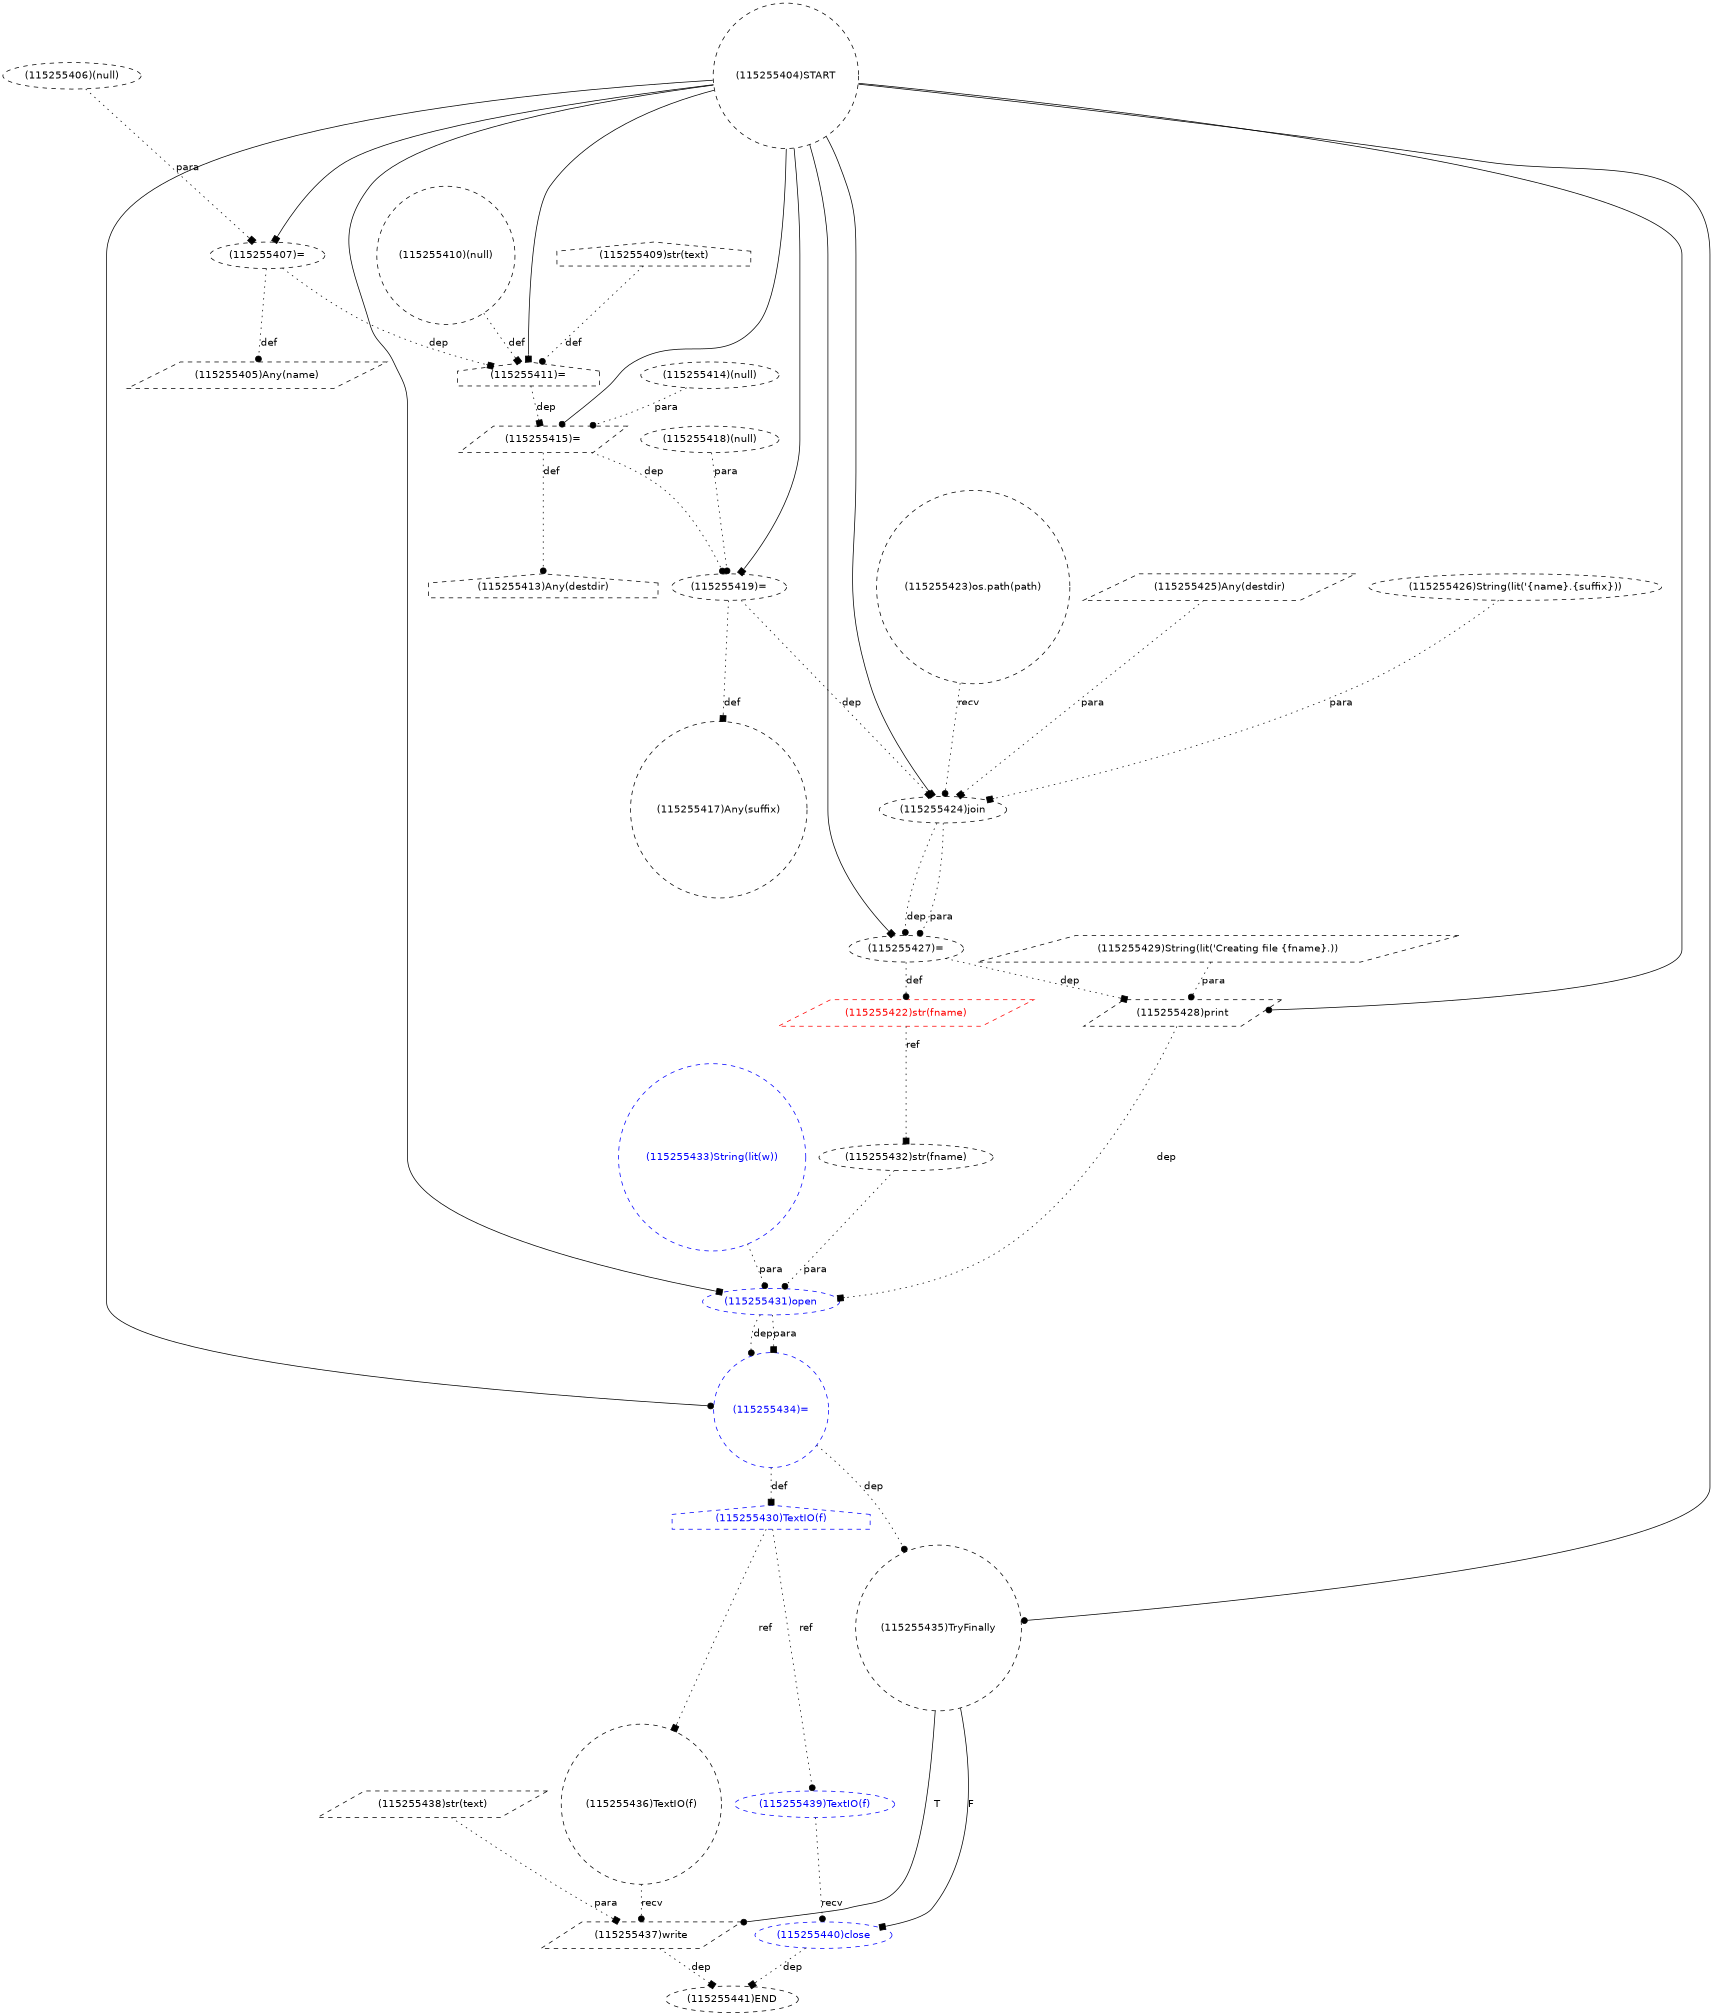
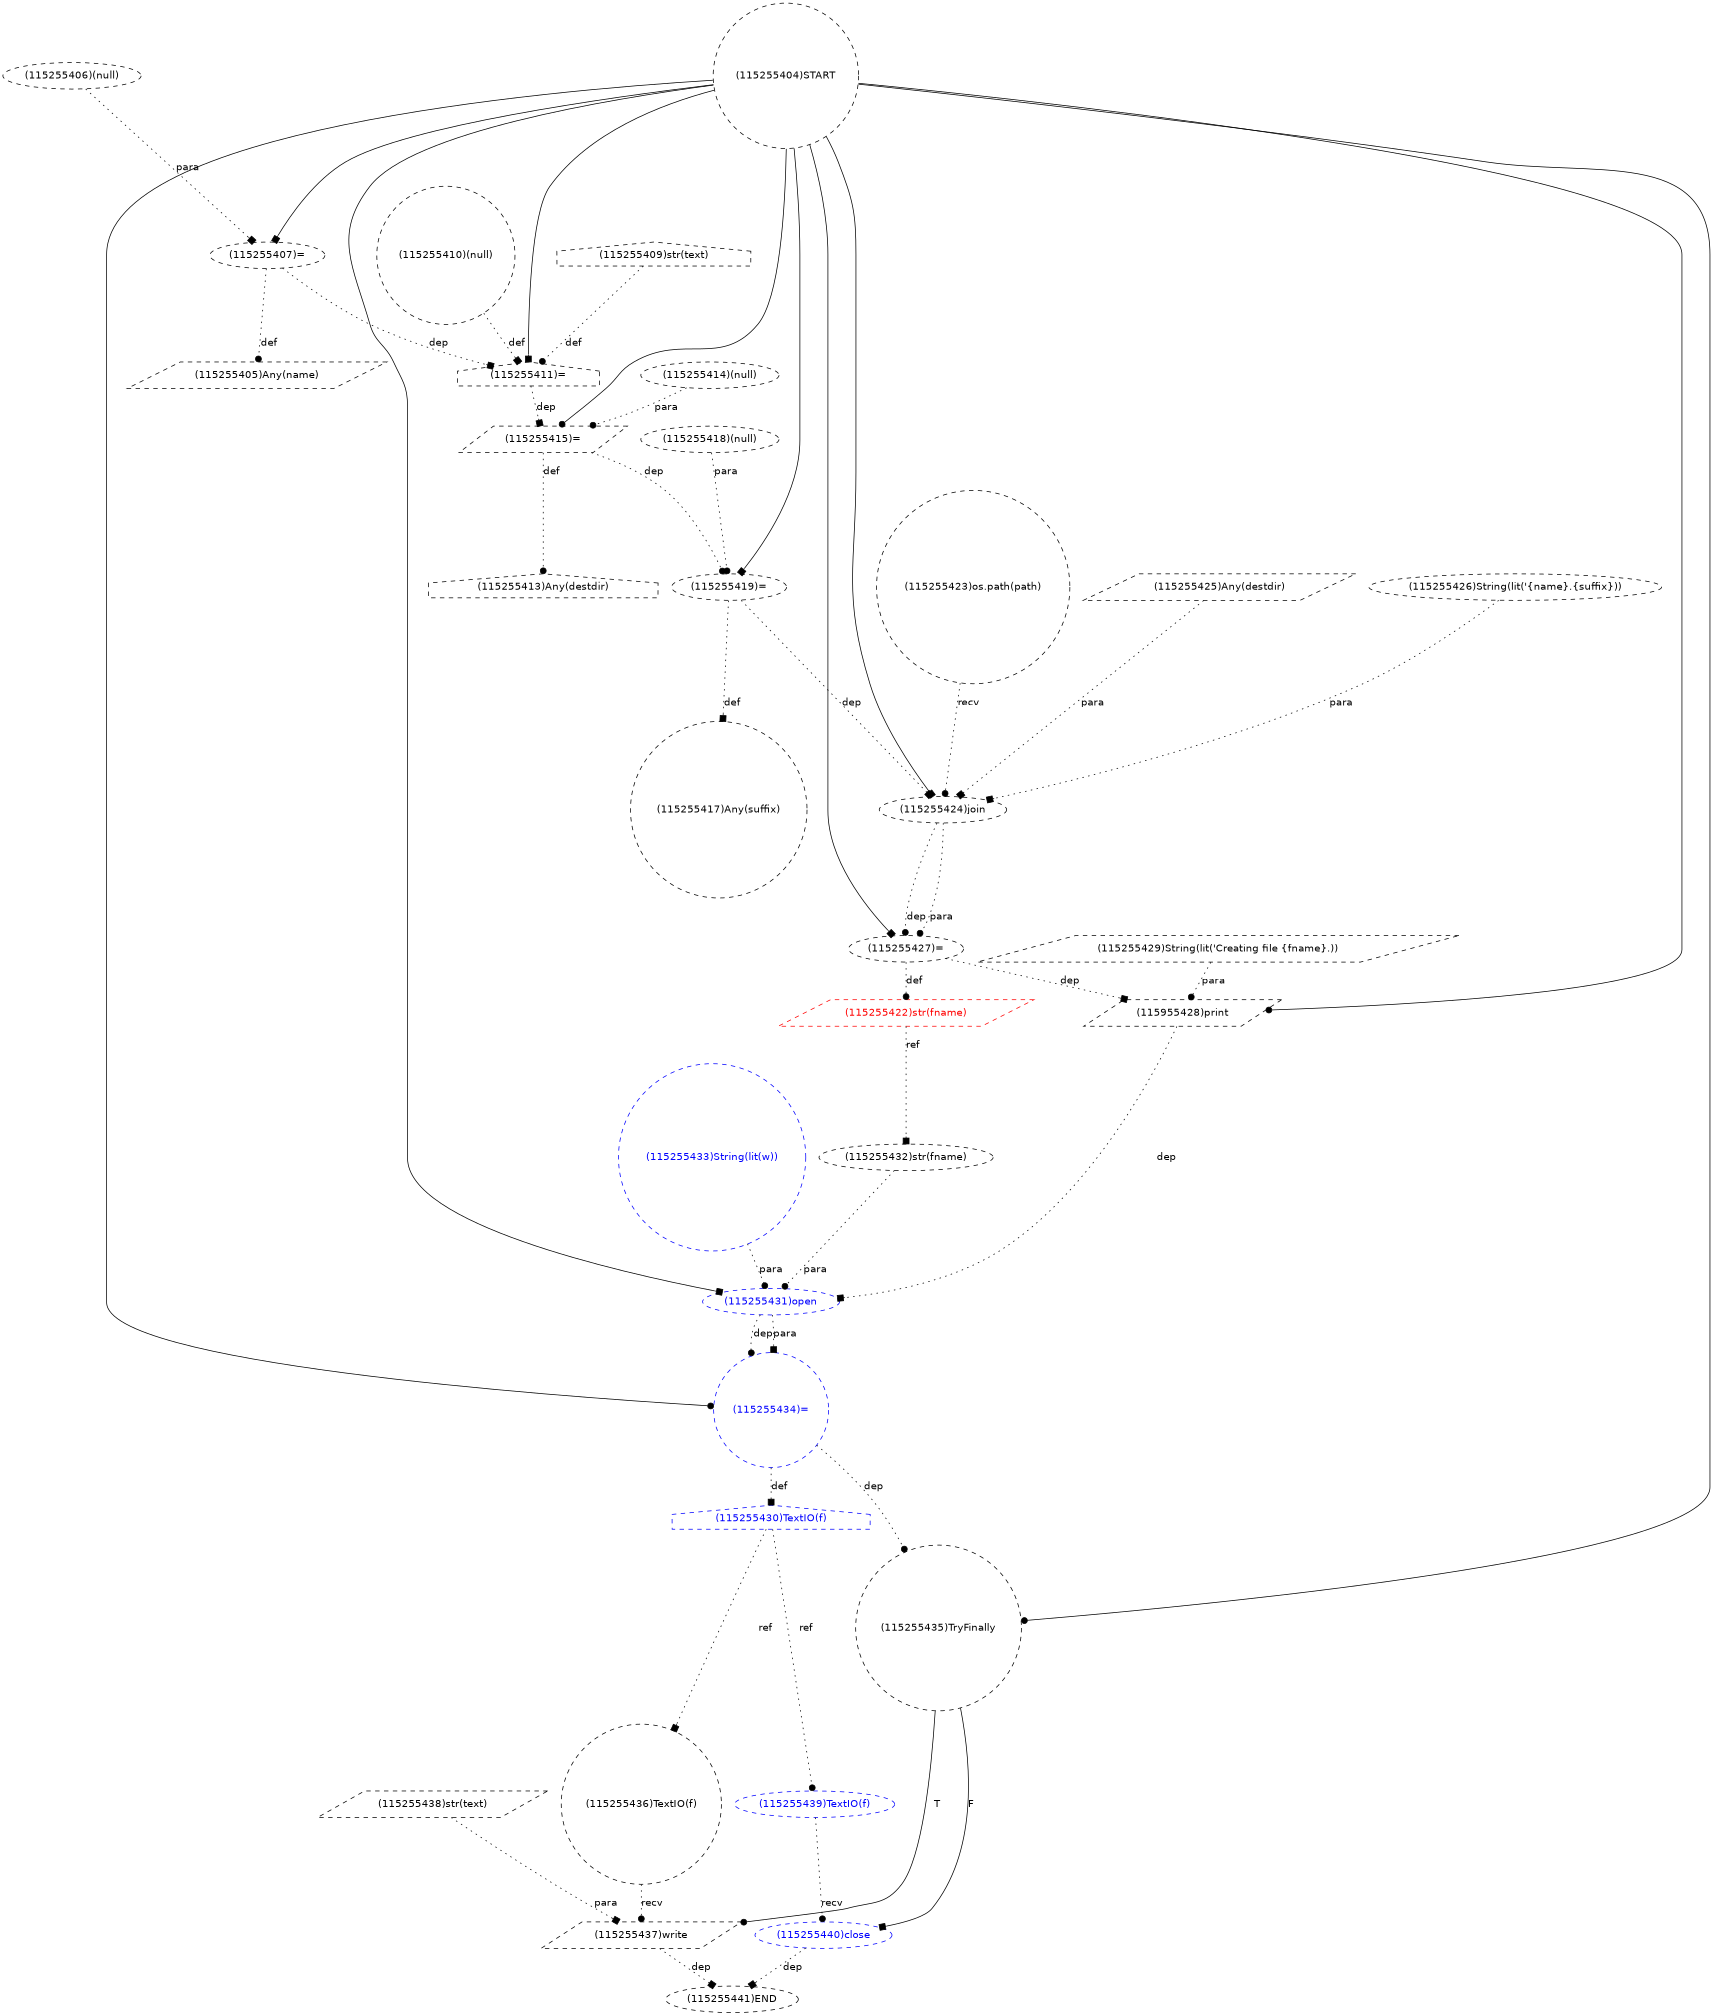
node "(115255428)print": label "(115255428)print" -> "(115955428)print"
